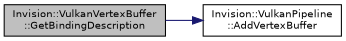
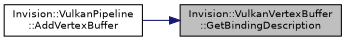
edge "Invision::VulkanVertexBuffer ::GetBindingDescription" -> "Invision::VulkanPipeline ::AddVertexBuffer": reversed
